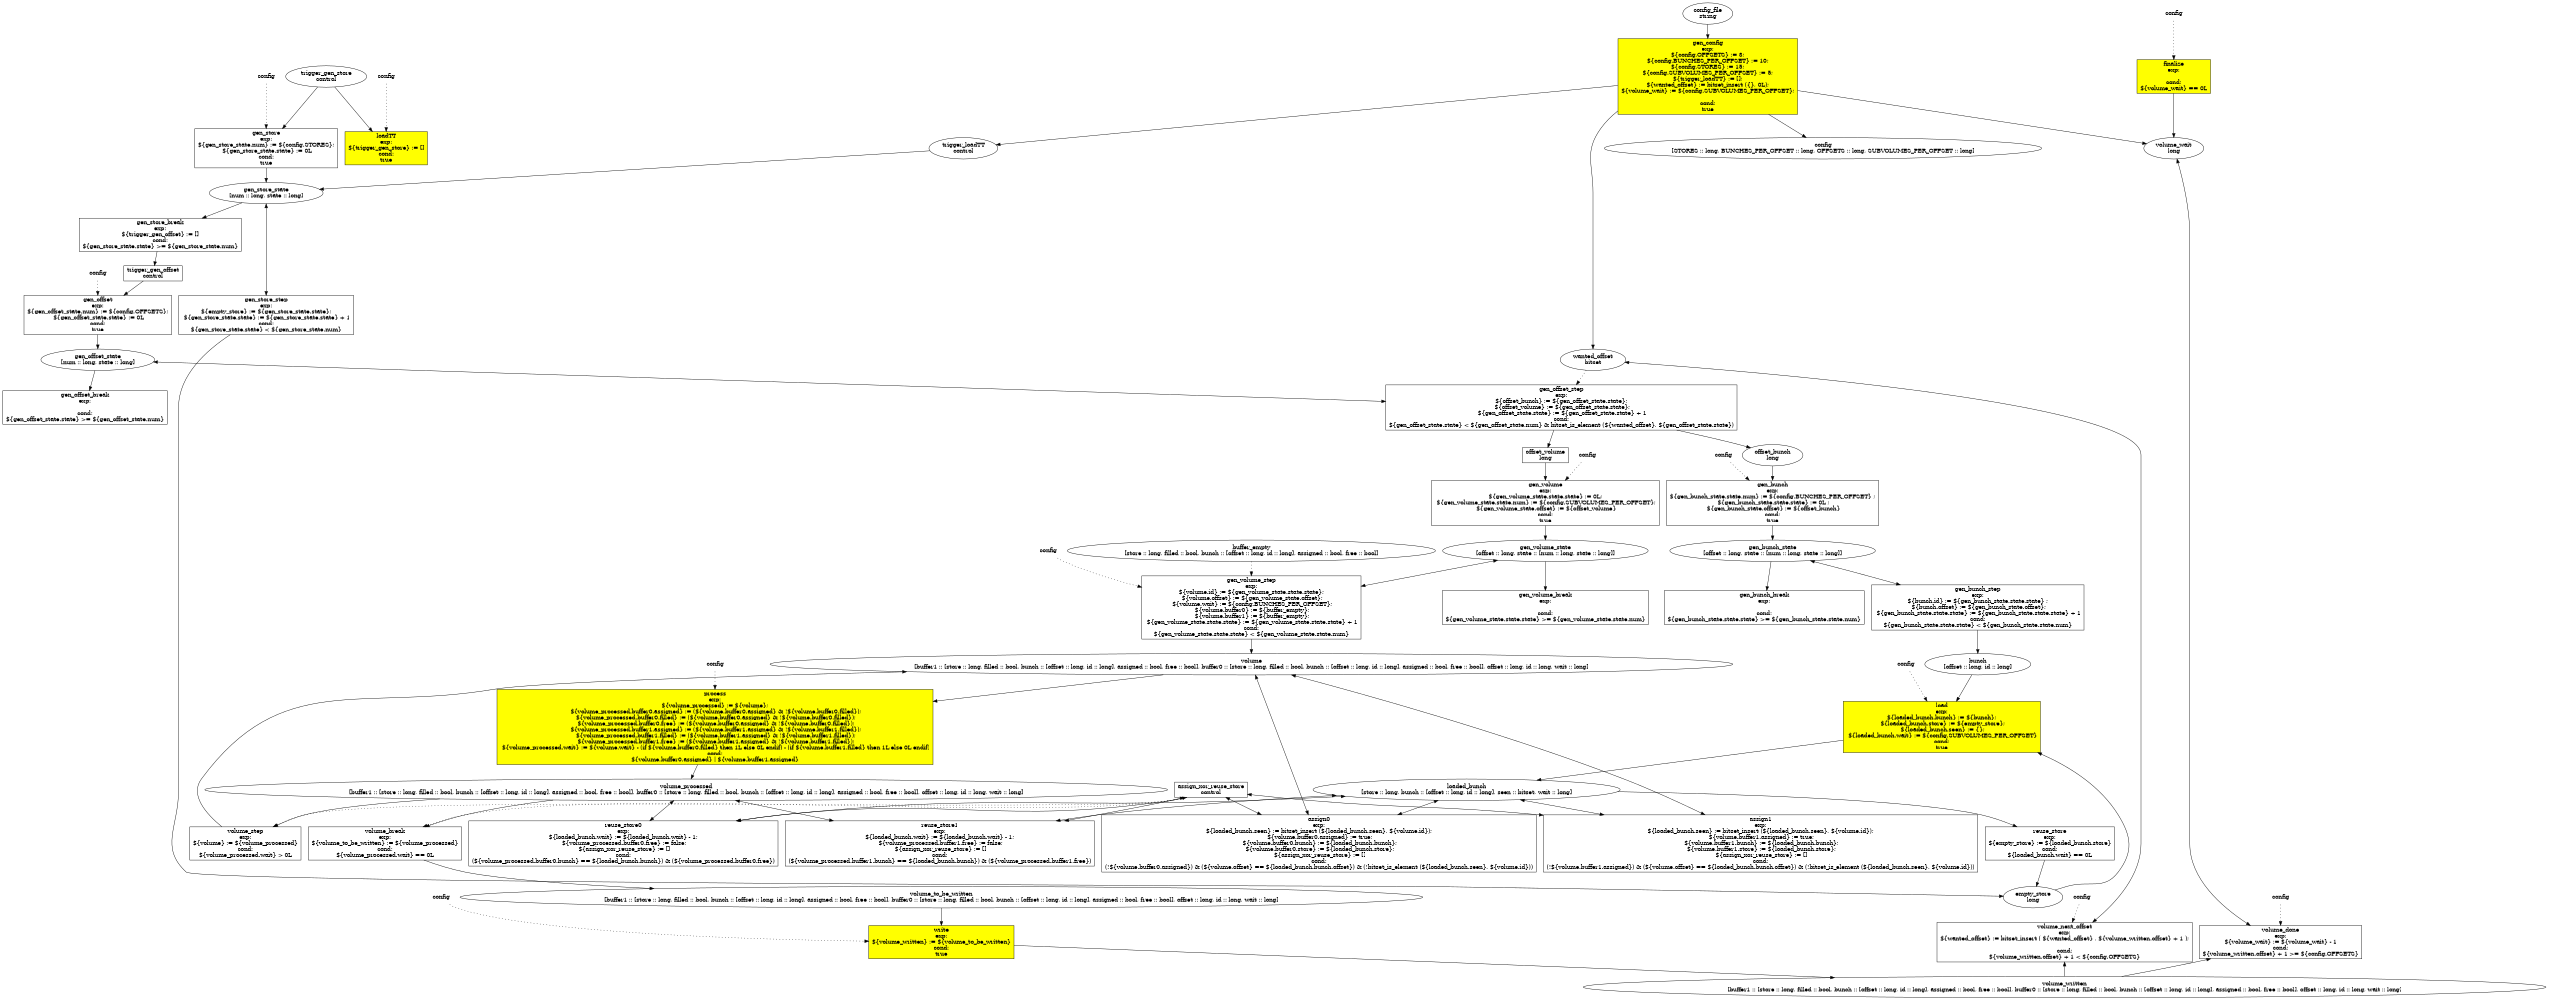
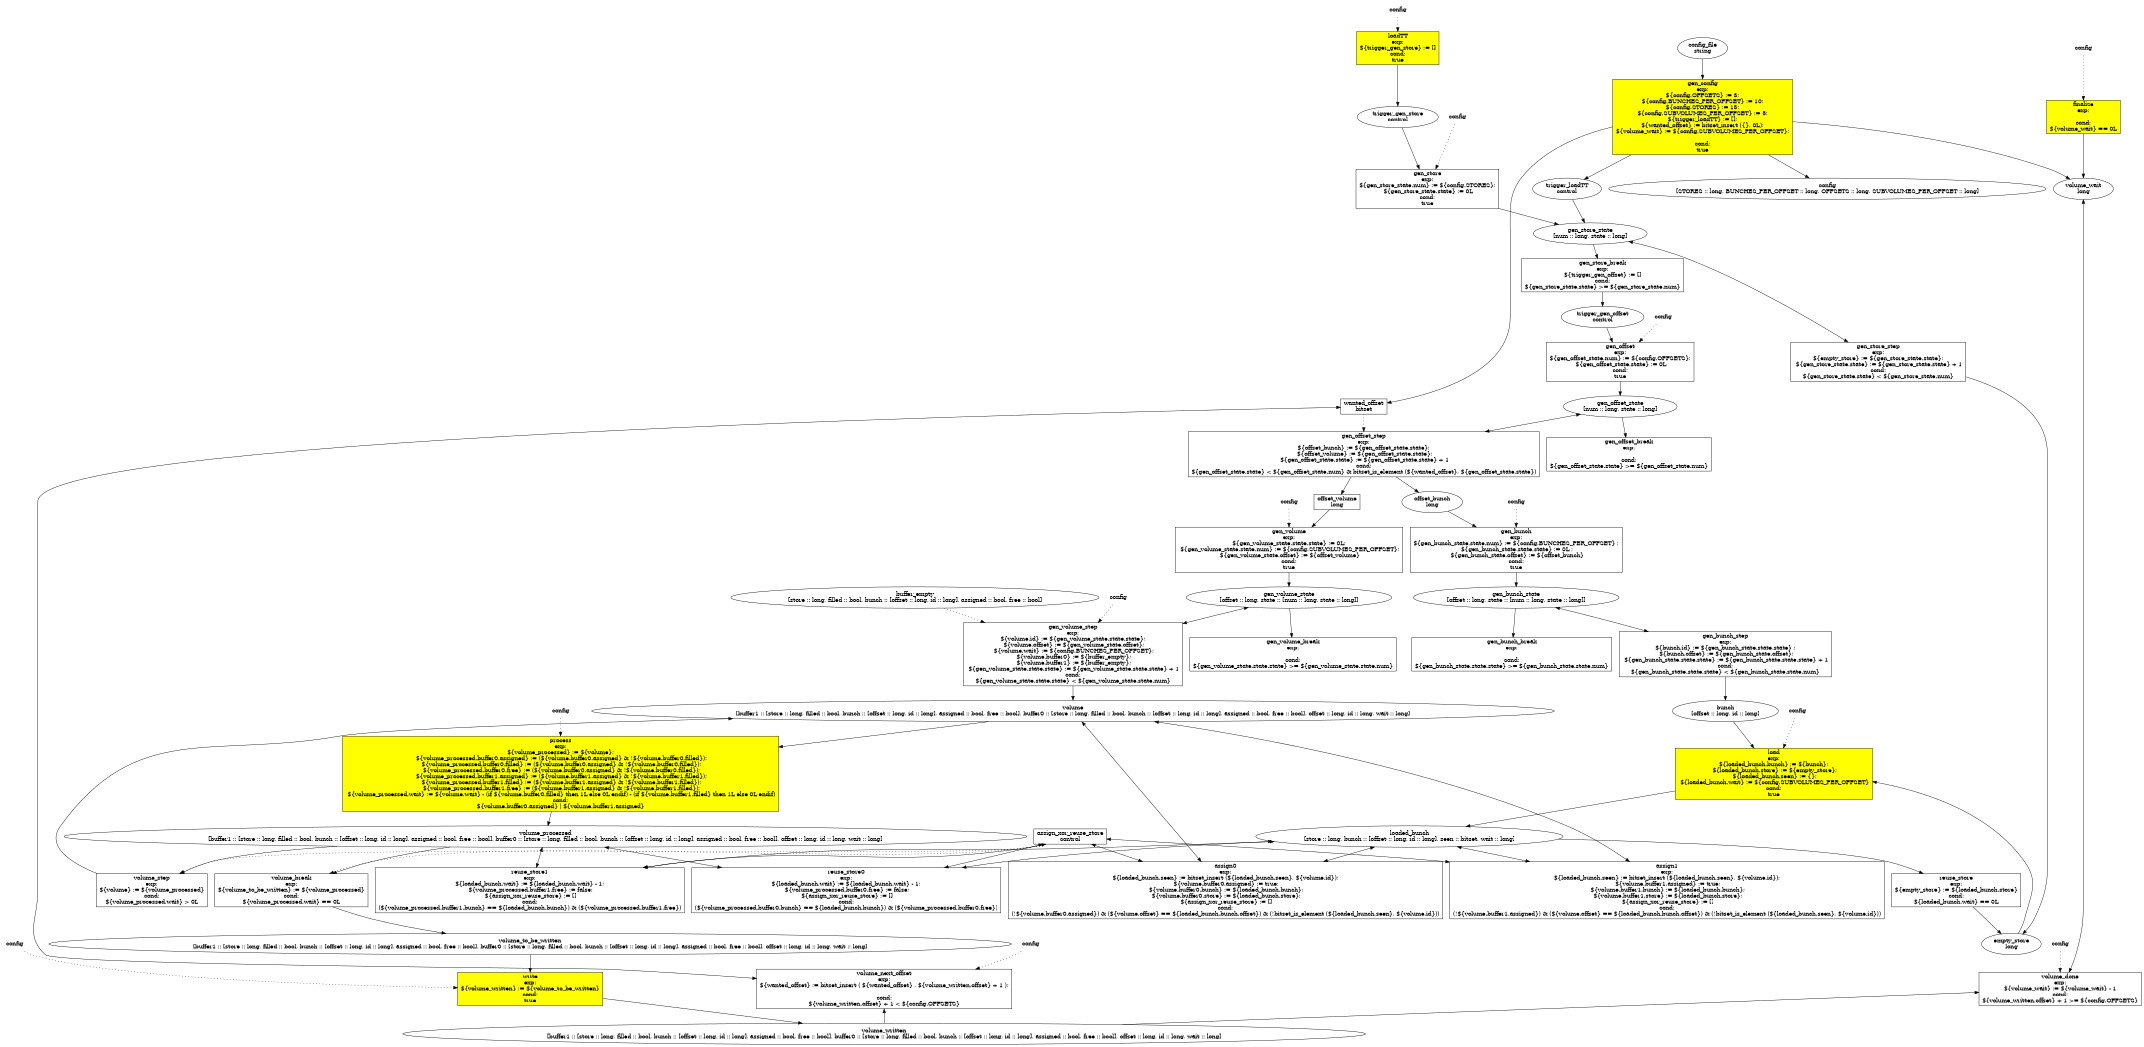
edge "trigger_gen_store control" -> "loadTT exp: ${trigger_gen_store} := [] cond: true": reversed
node "trigger_gen_offset control": shape box -> ellipse
node "wanted_offset bitset": shape ellipse -> box
